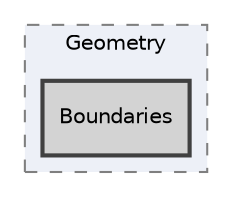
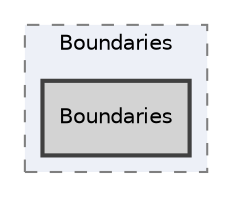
cluster "Geometry": label "Geometry" -> "Boundaries"
